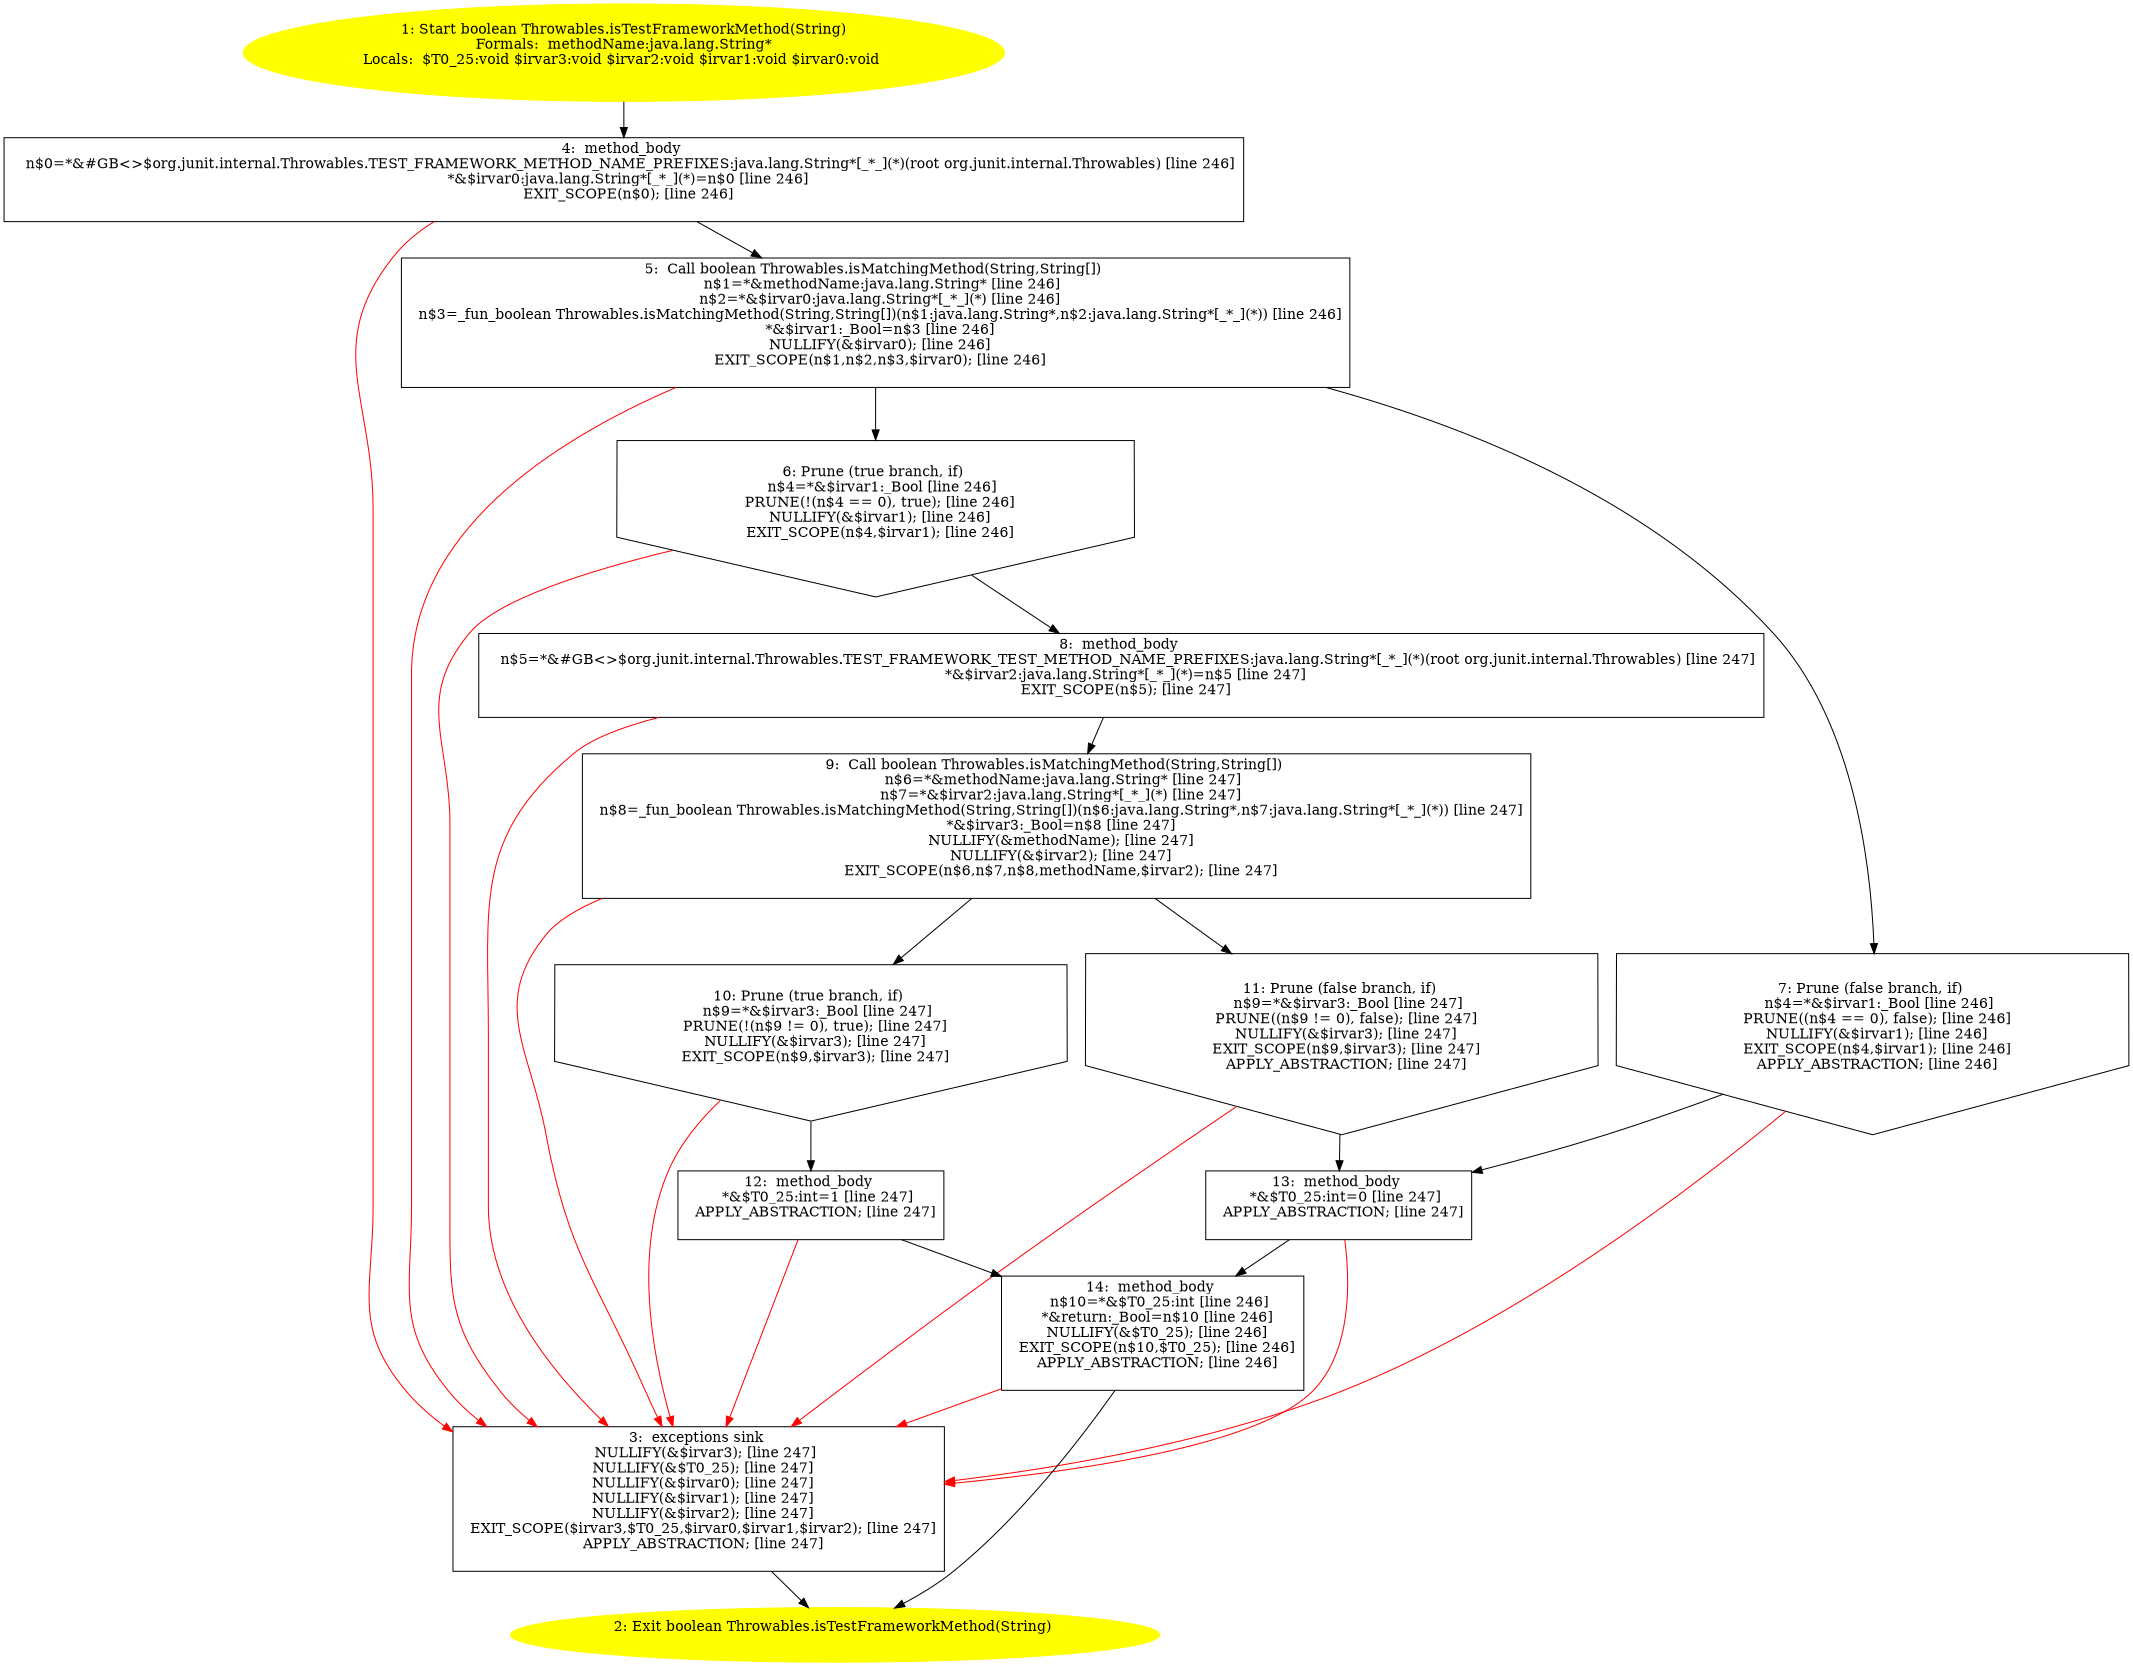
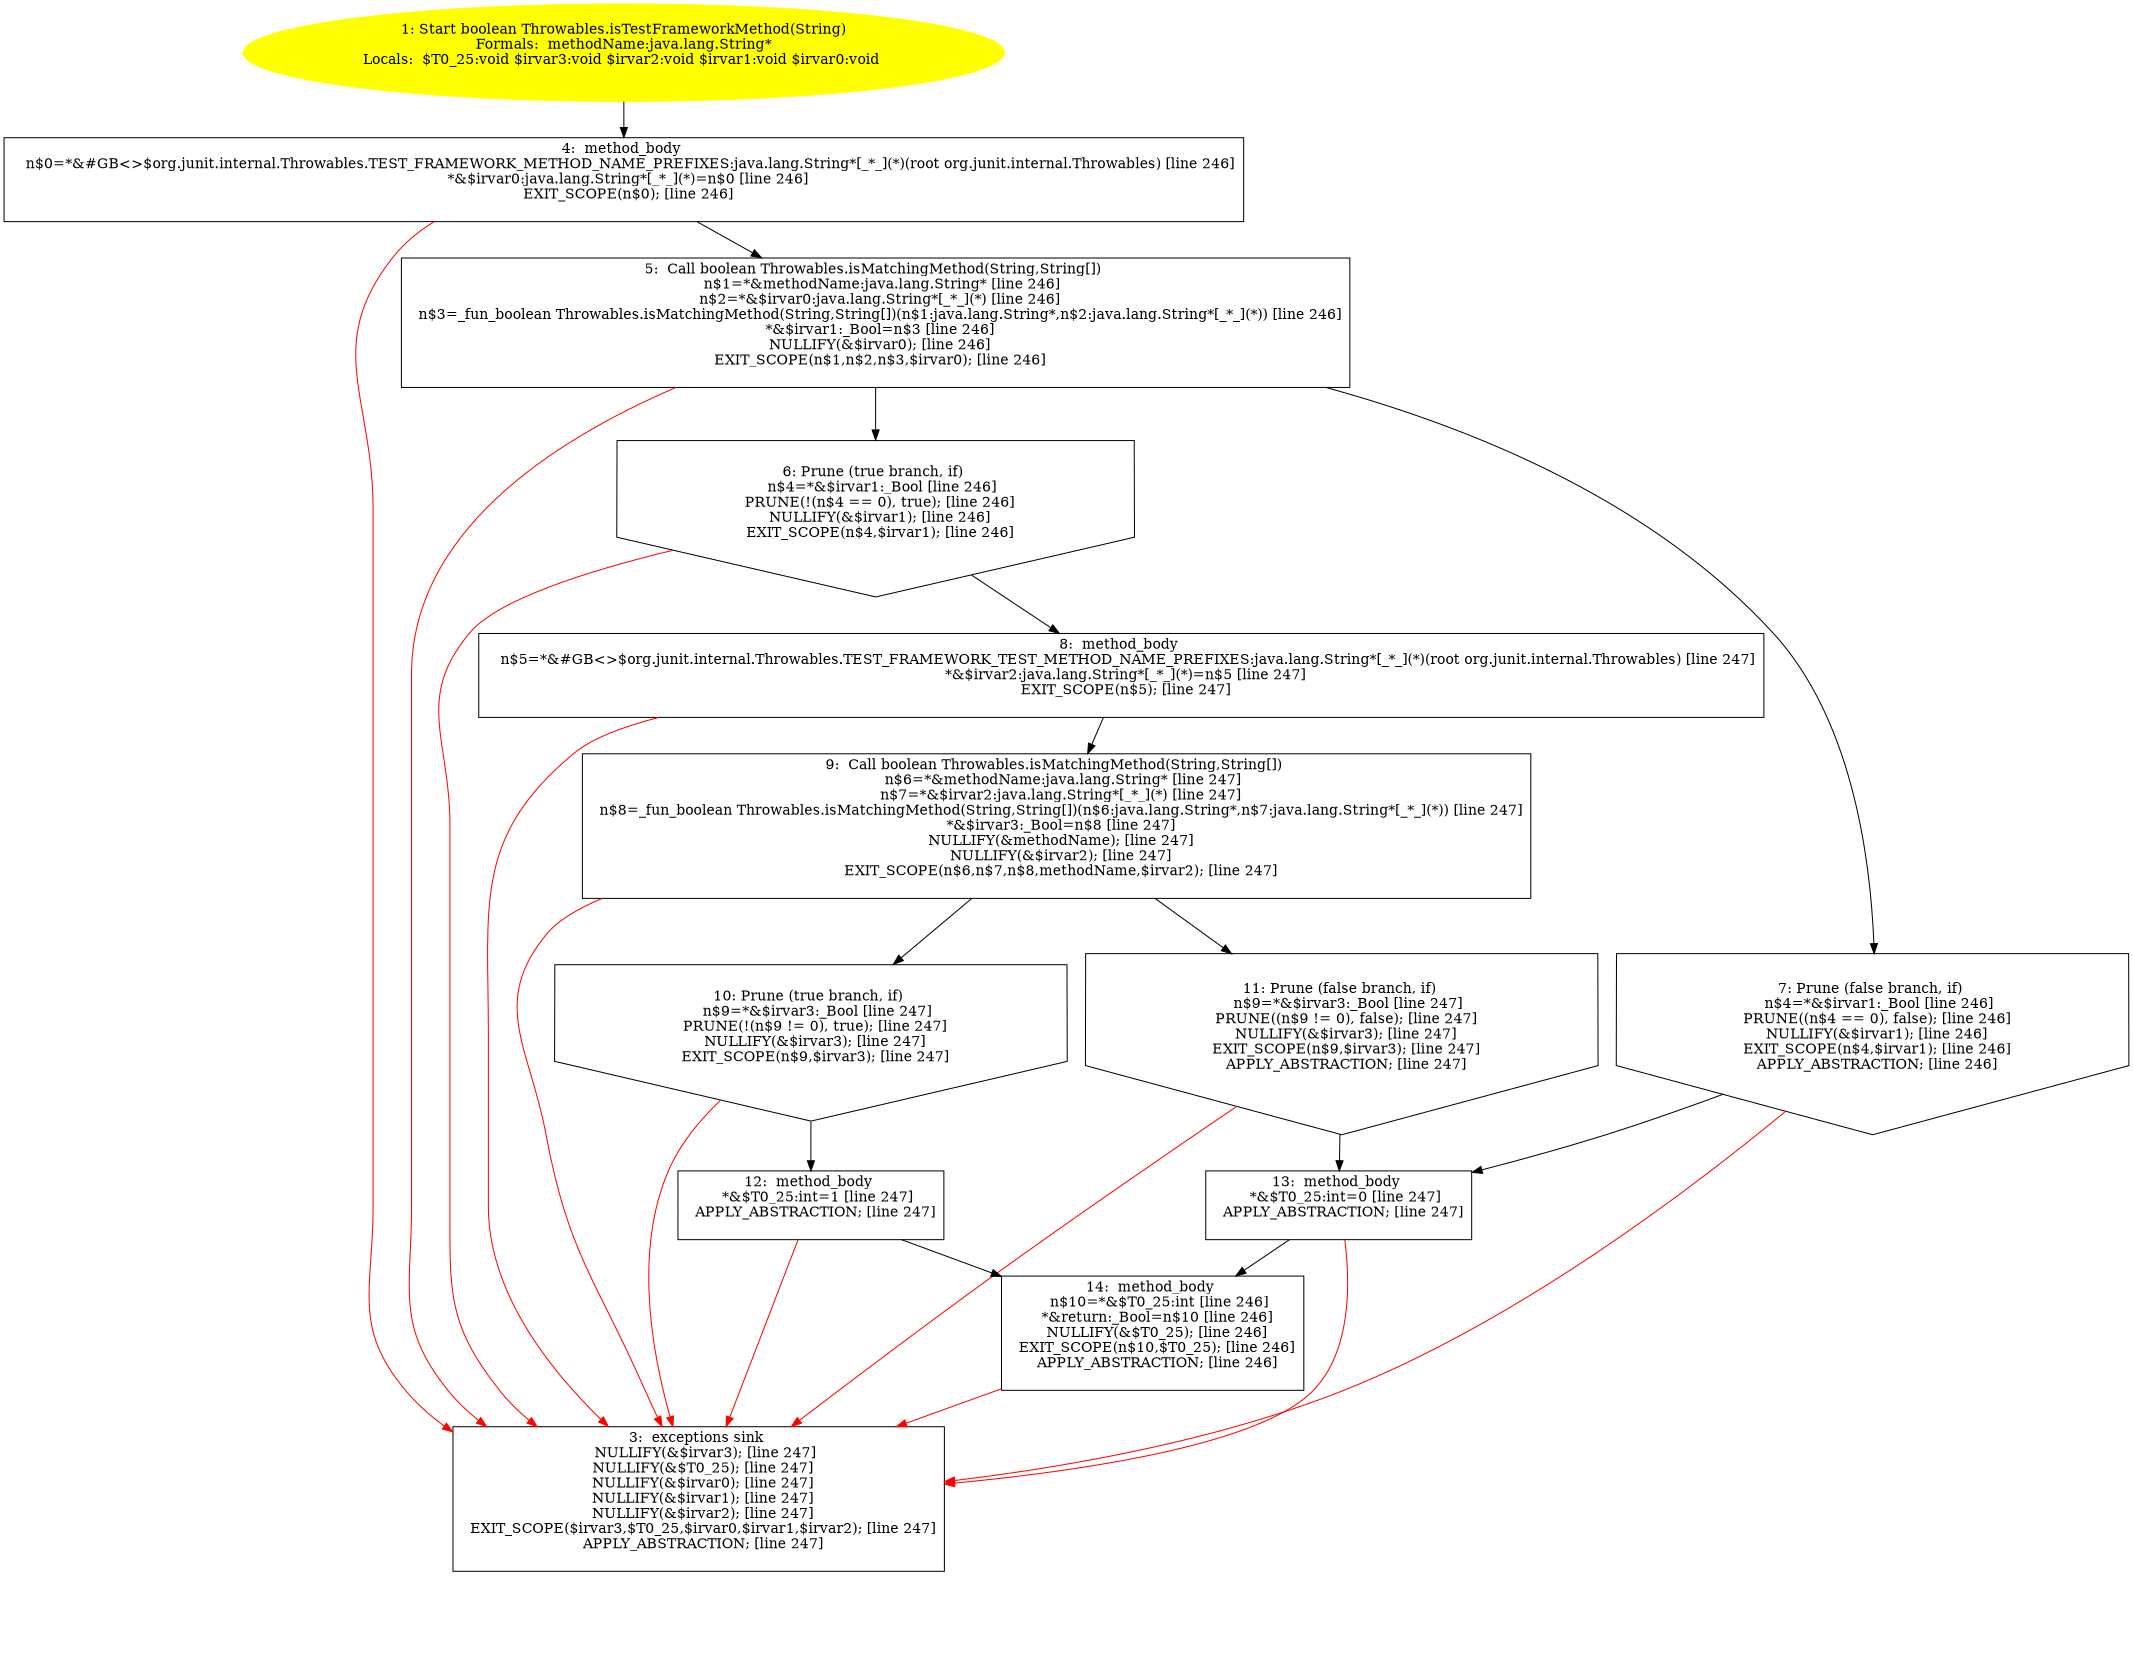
node "2: Exit boolean Throwables.isTestFrameworkMethod(String)": removed
